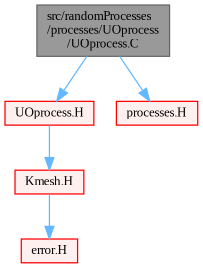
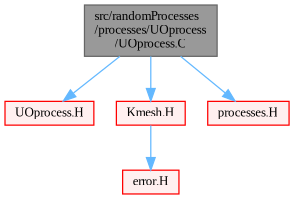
edge "UOprocess.H" -> "Kmesh.H": now "src/randomProcesses /processes/UOprocess /UOprocess.C" -> "Kmesh.H"
